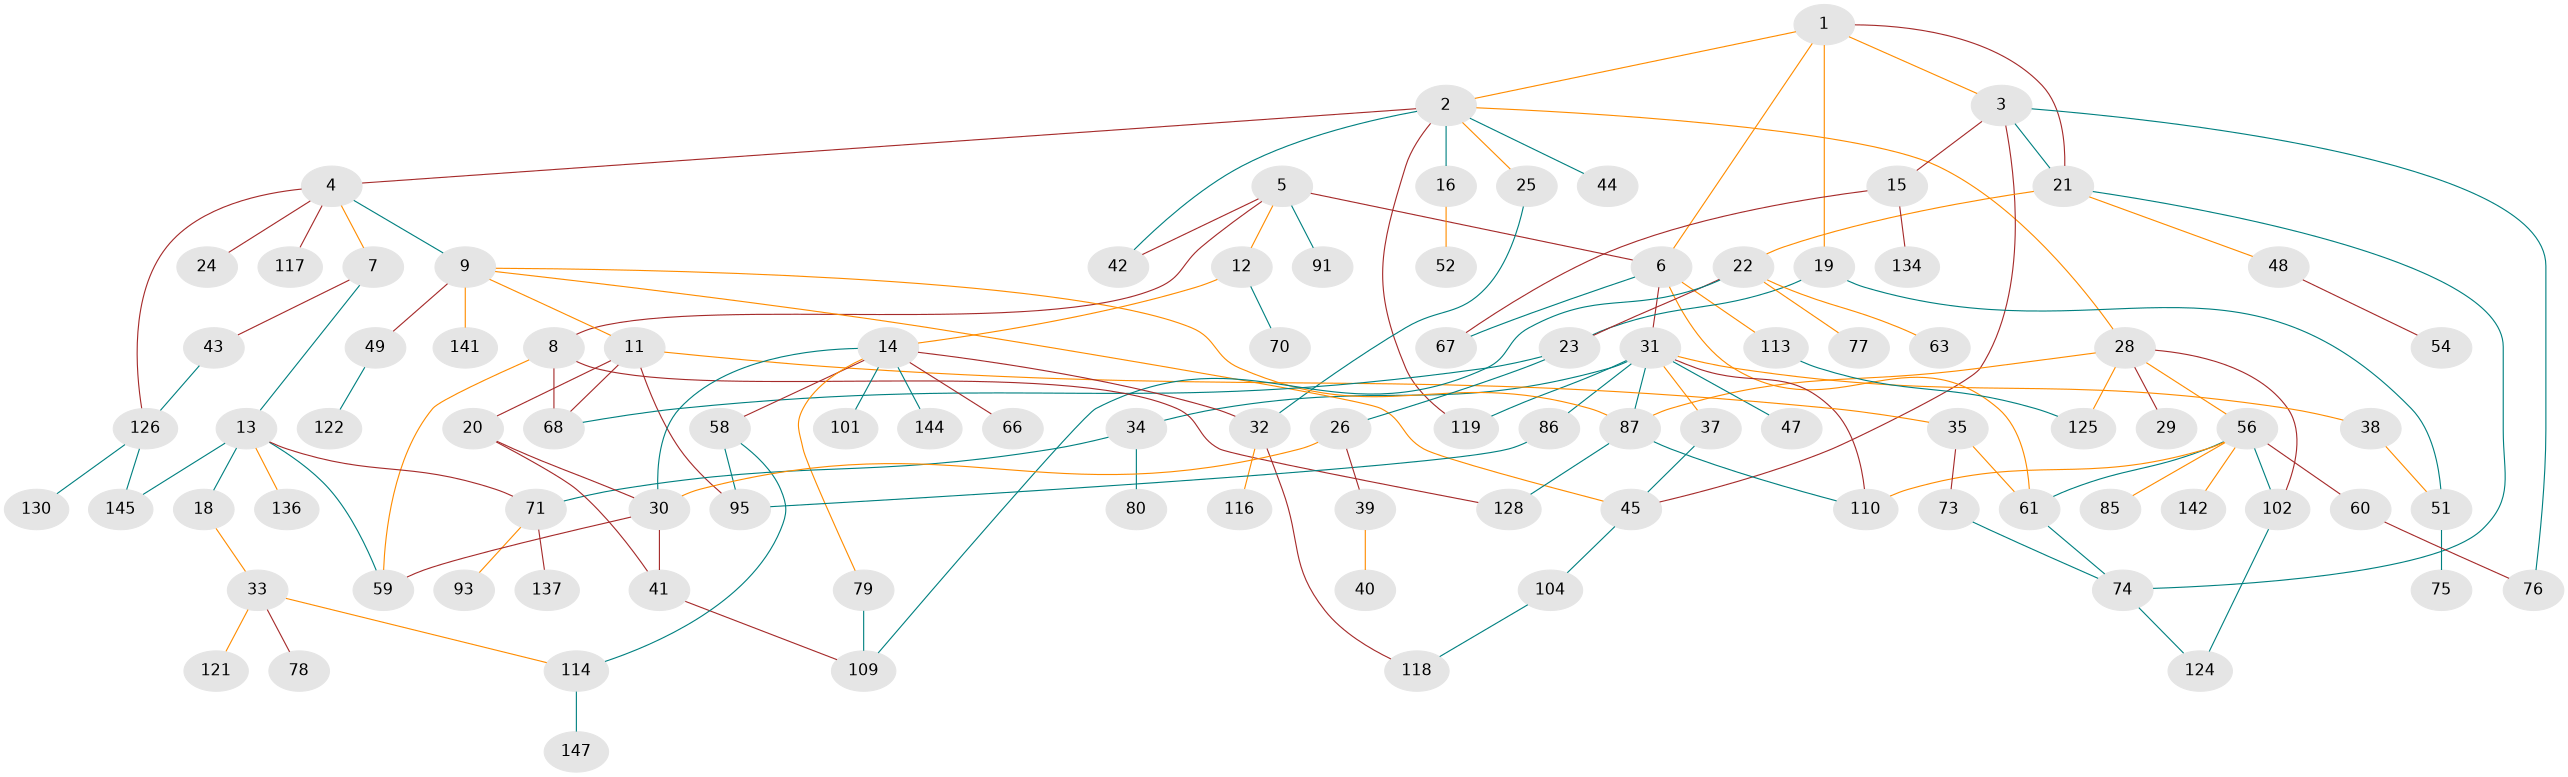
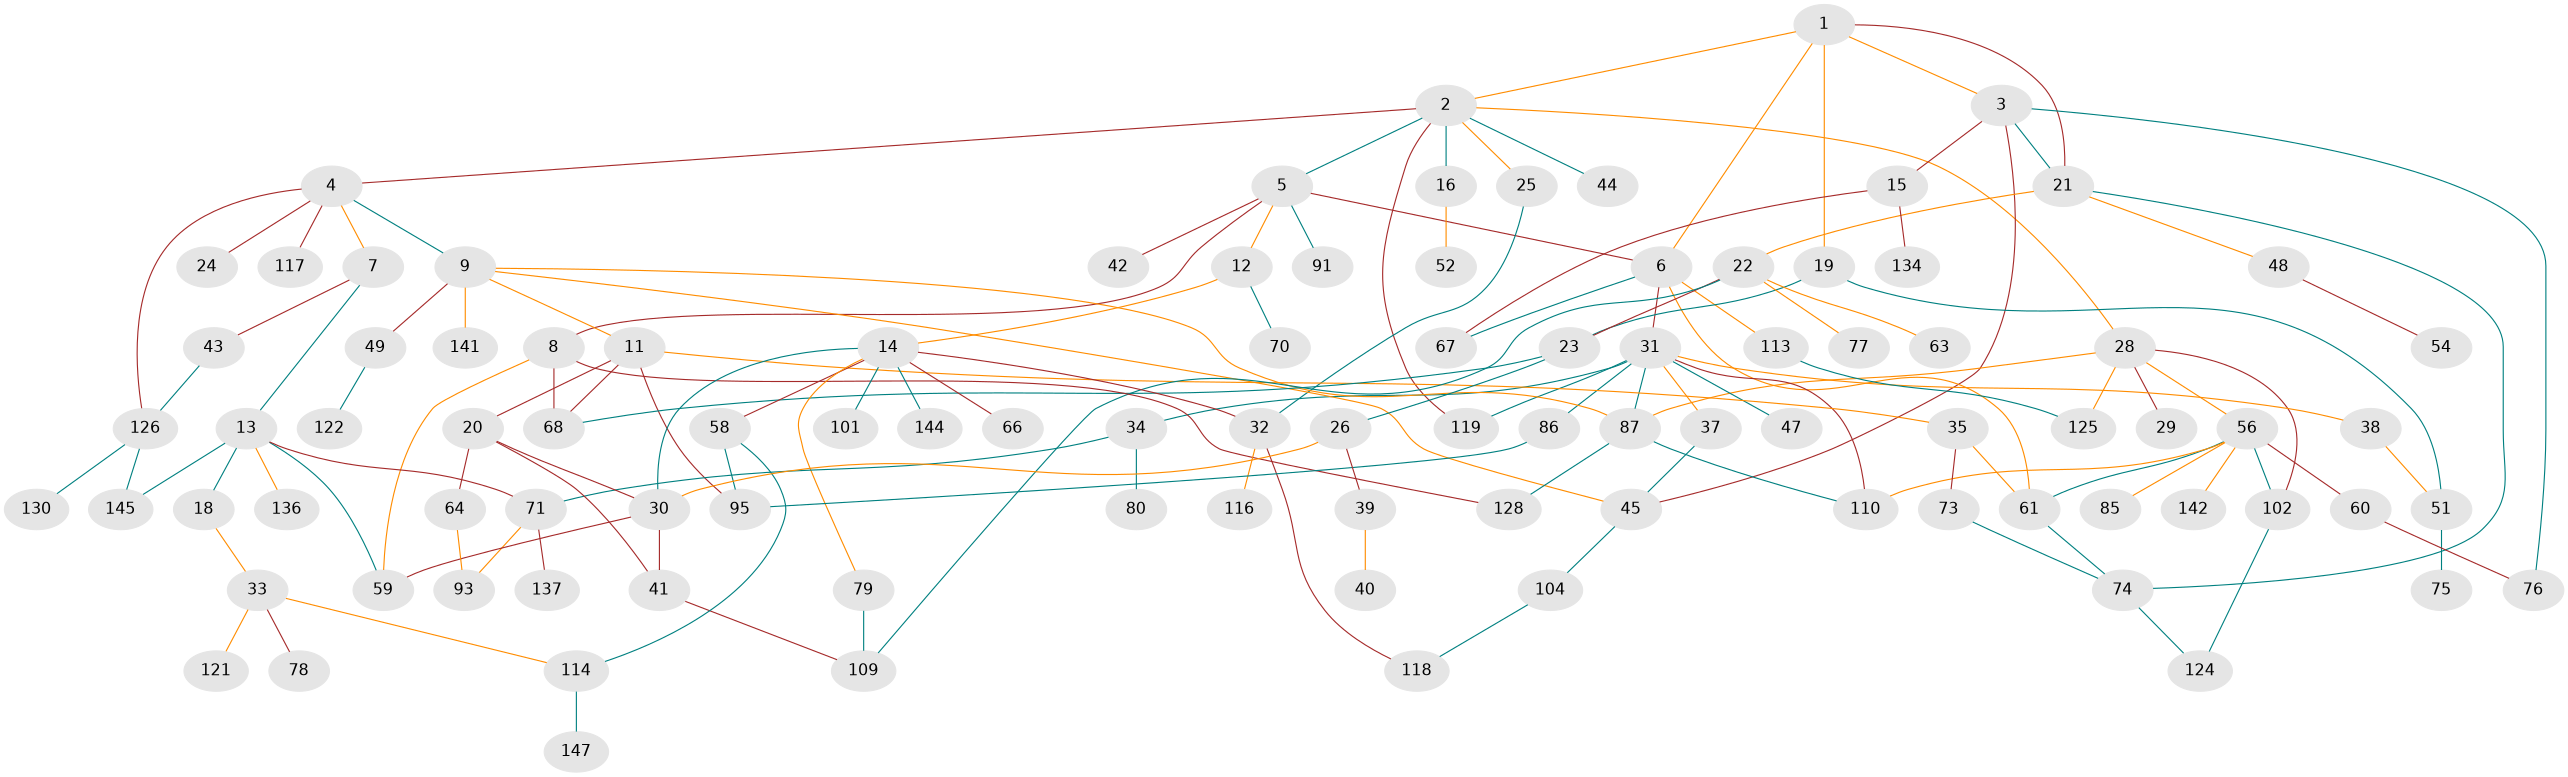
edge "2" -- "42": now "2" -- "5"
node "64": added
